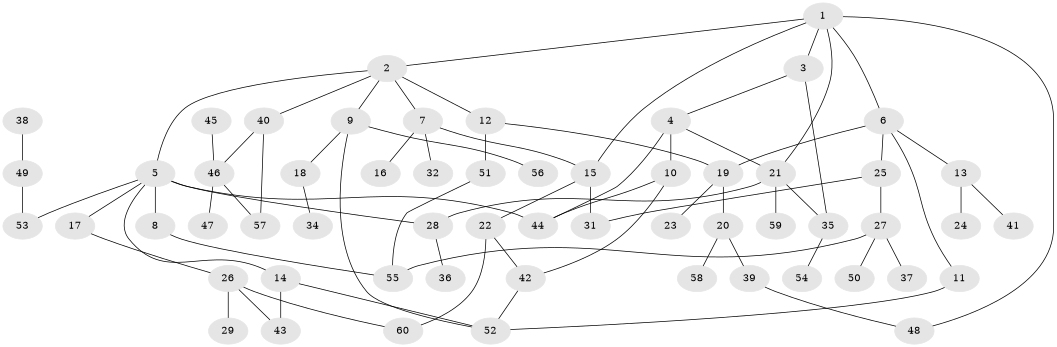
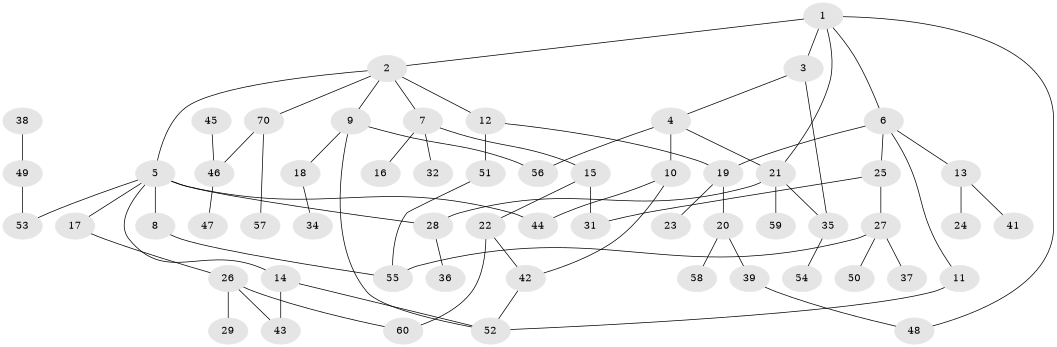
edge "1" -- "15": removed
node "40": label "40" -> "70"
edge "4" -- "44": now "4" -- "56"
edge "46" -- "57": removed
